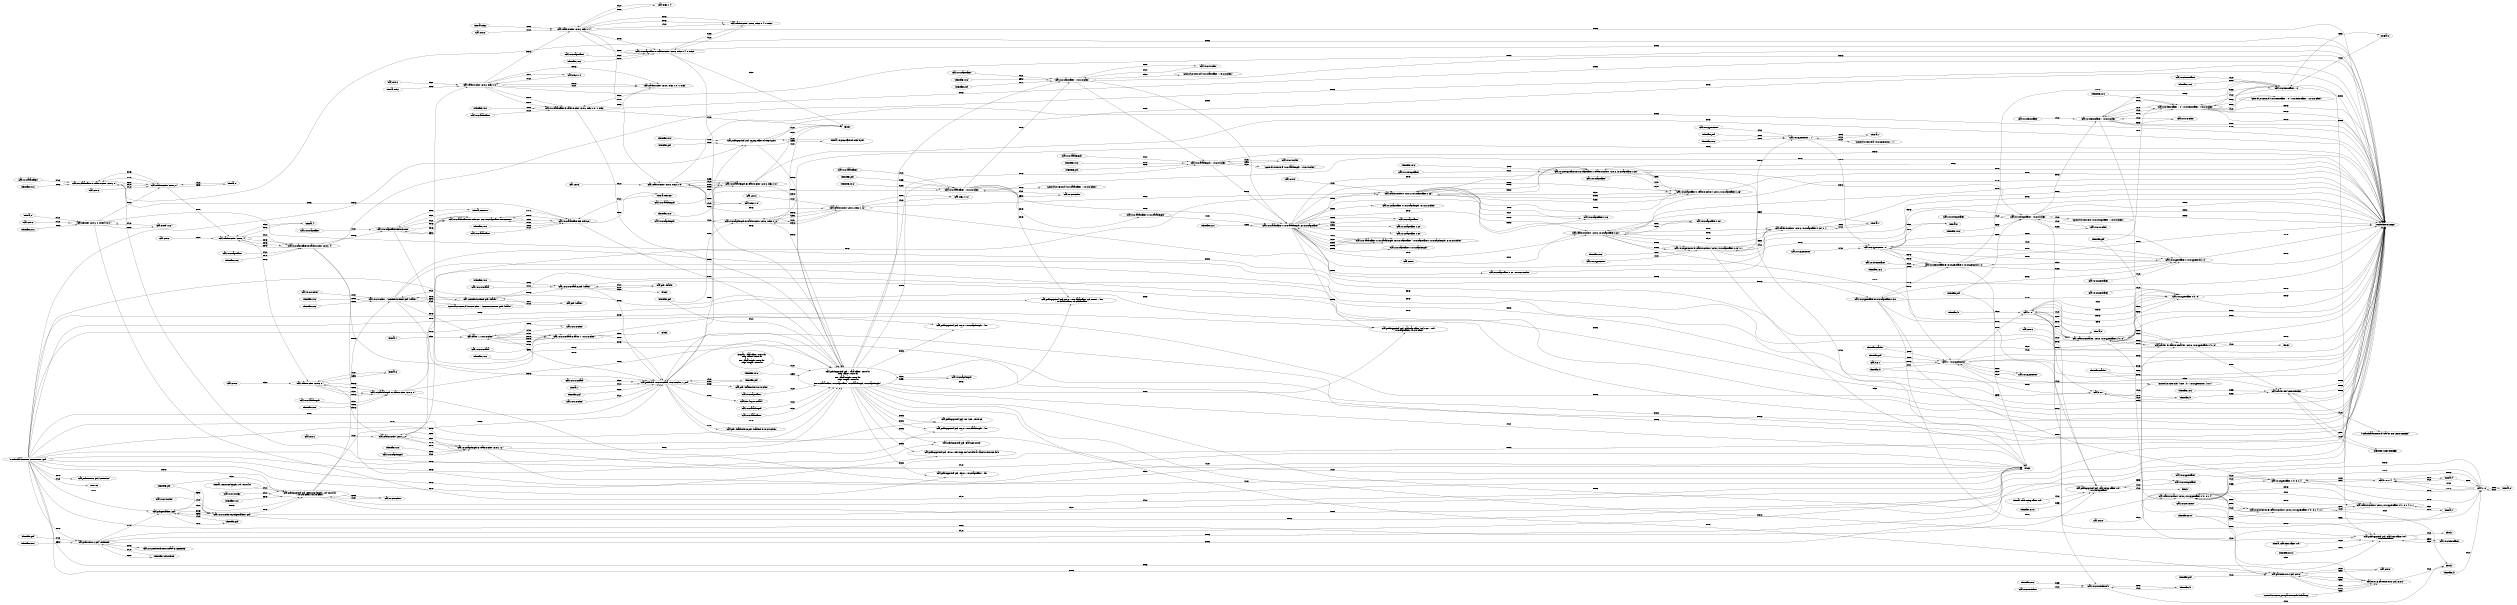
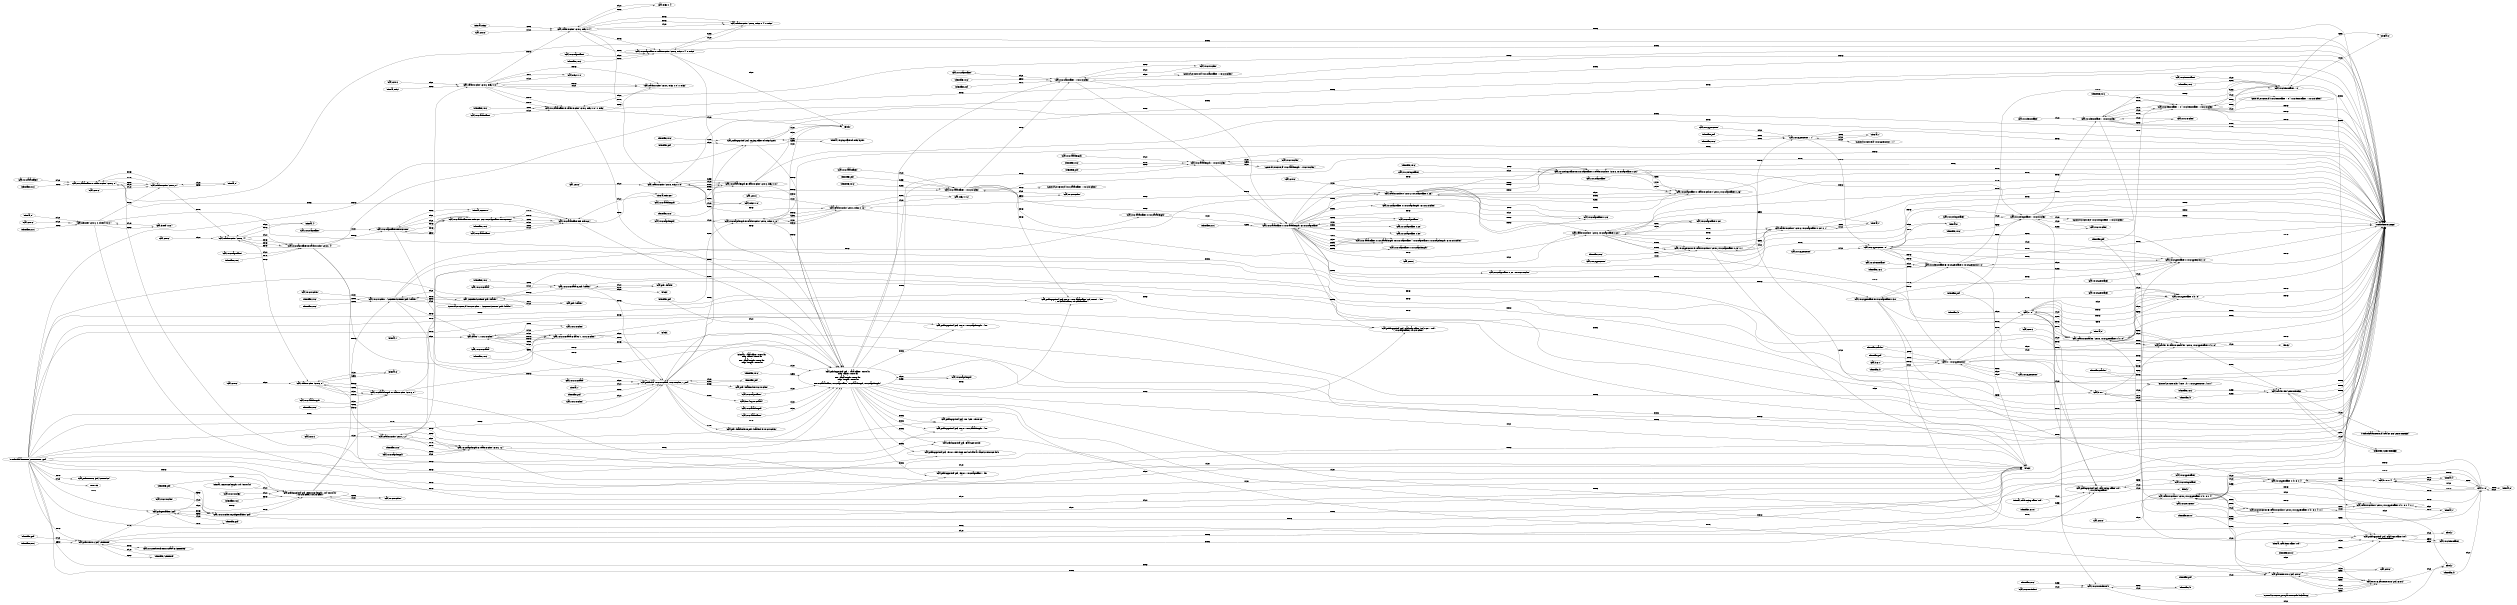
edge "(Call,rsrc.type_count < 1)" -> "(MethodReturn,RET)": added, label "DDG:"
edge "(Call,k ++)" -> "(Call,k < rsrc.type_count)": now "(Call,k ++)" -> "(Call,rsrc.type_offset + rsrc.type_count * 8)"
node "(Identifier,SF_SIZEOF)": label "(Identifier,SF_SIZEOF)" -> "(Identifier,SF_TRUE)"
